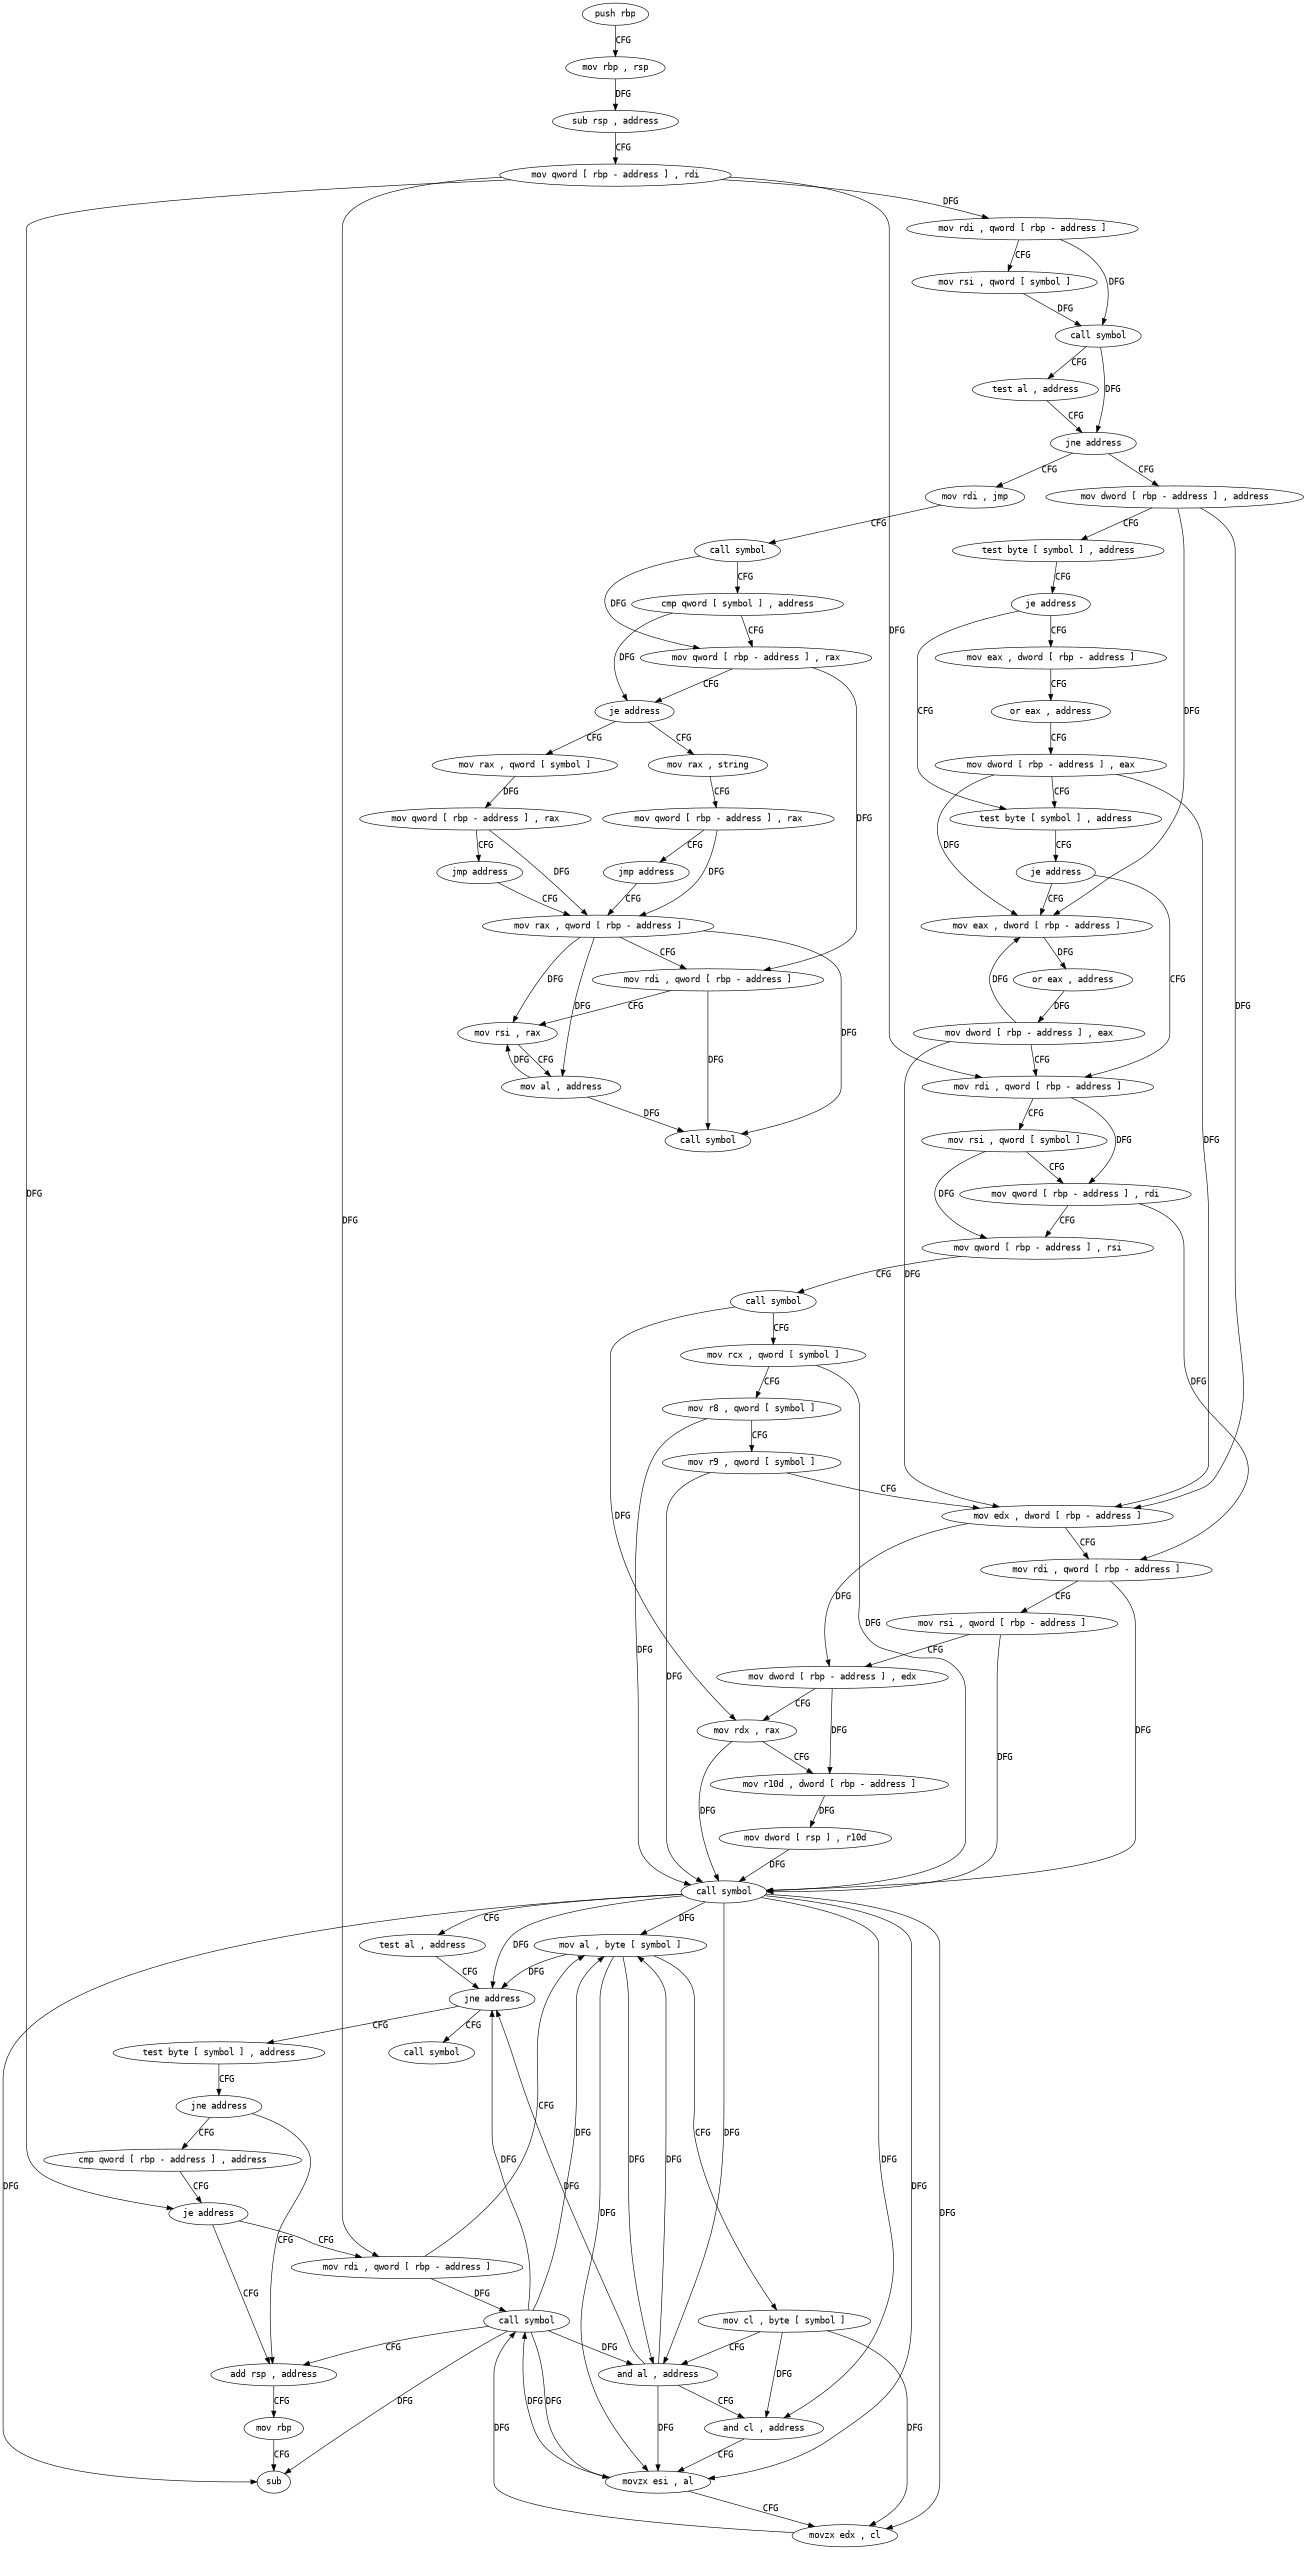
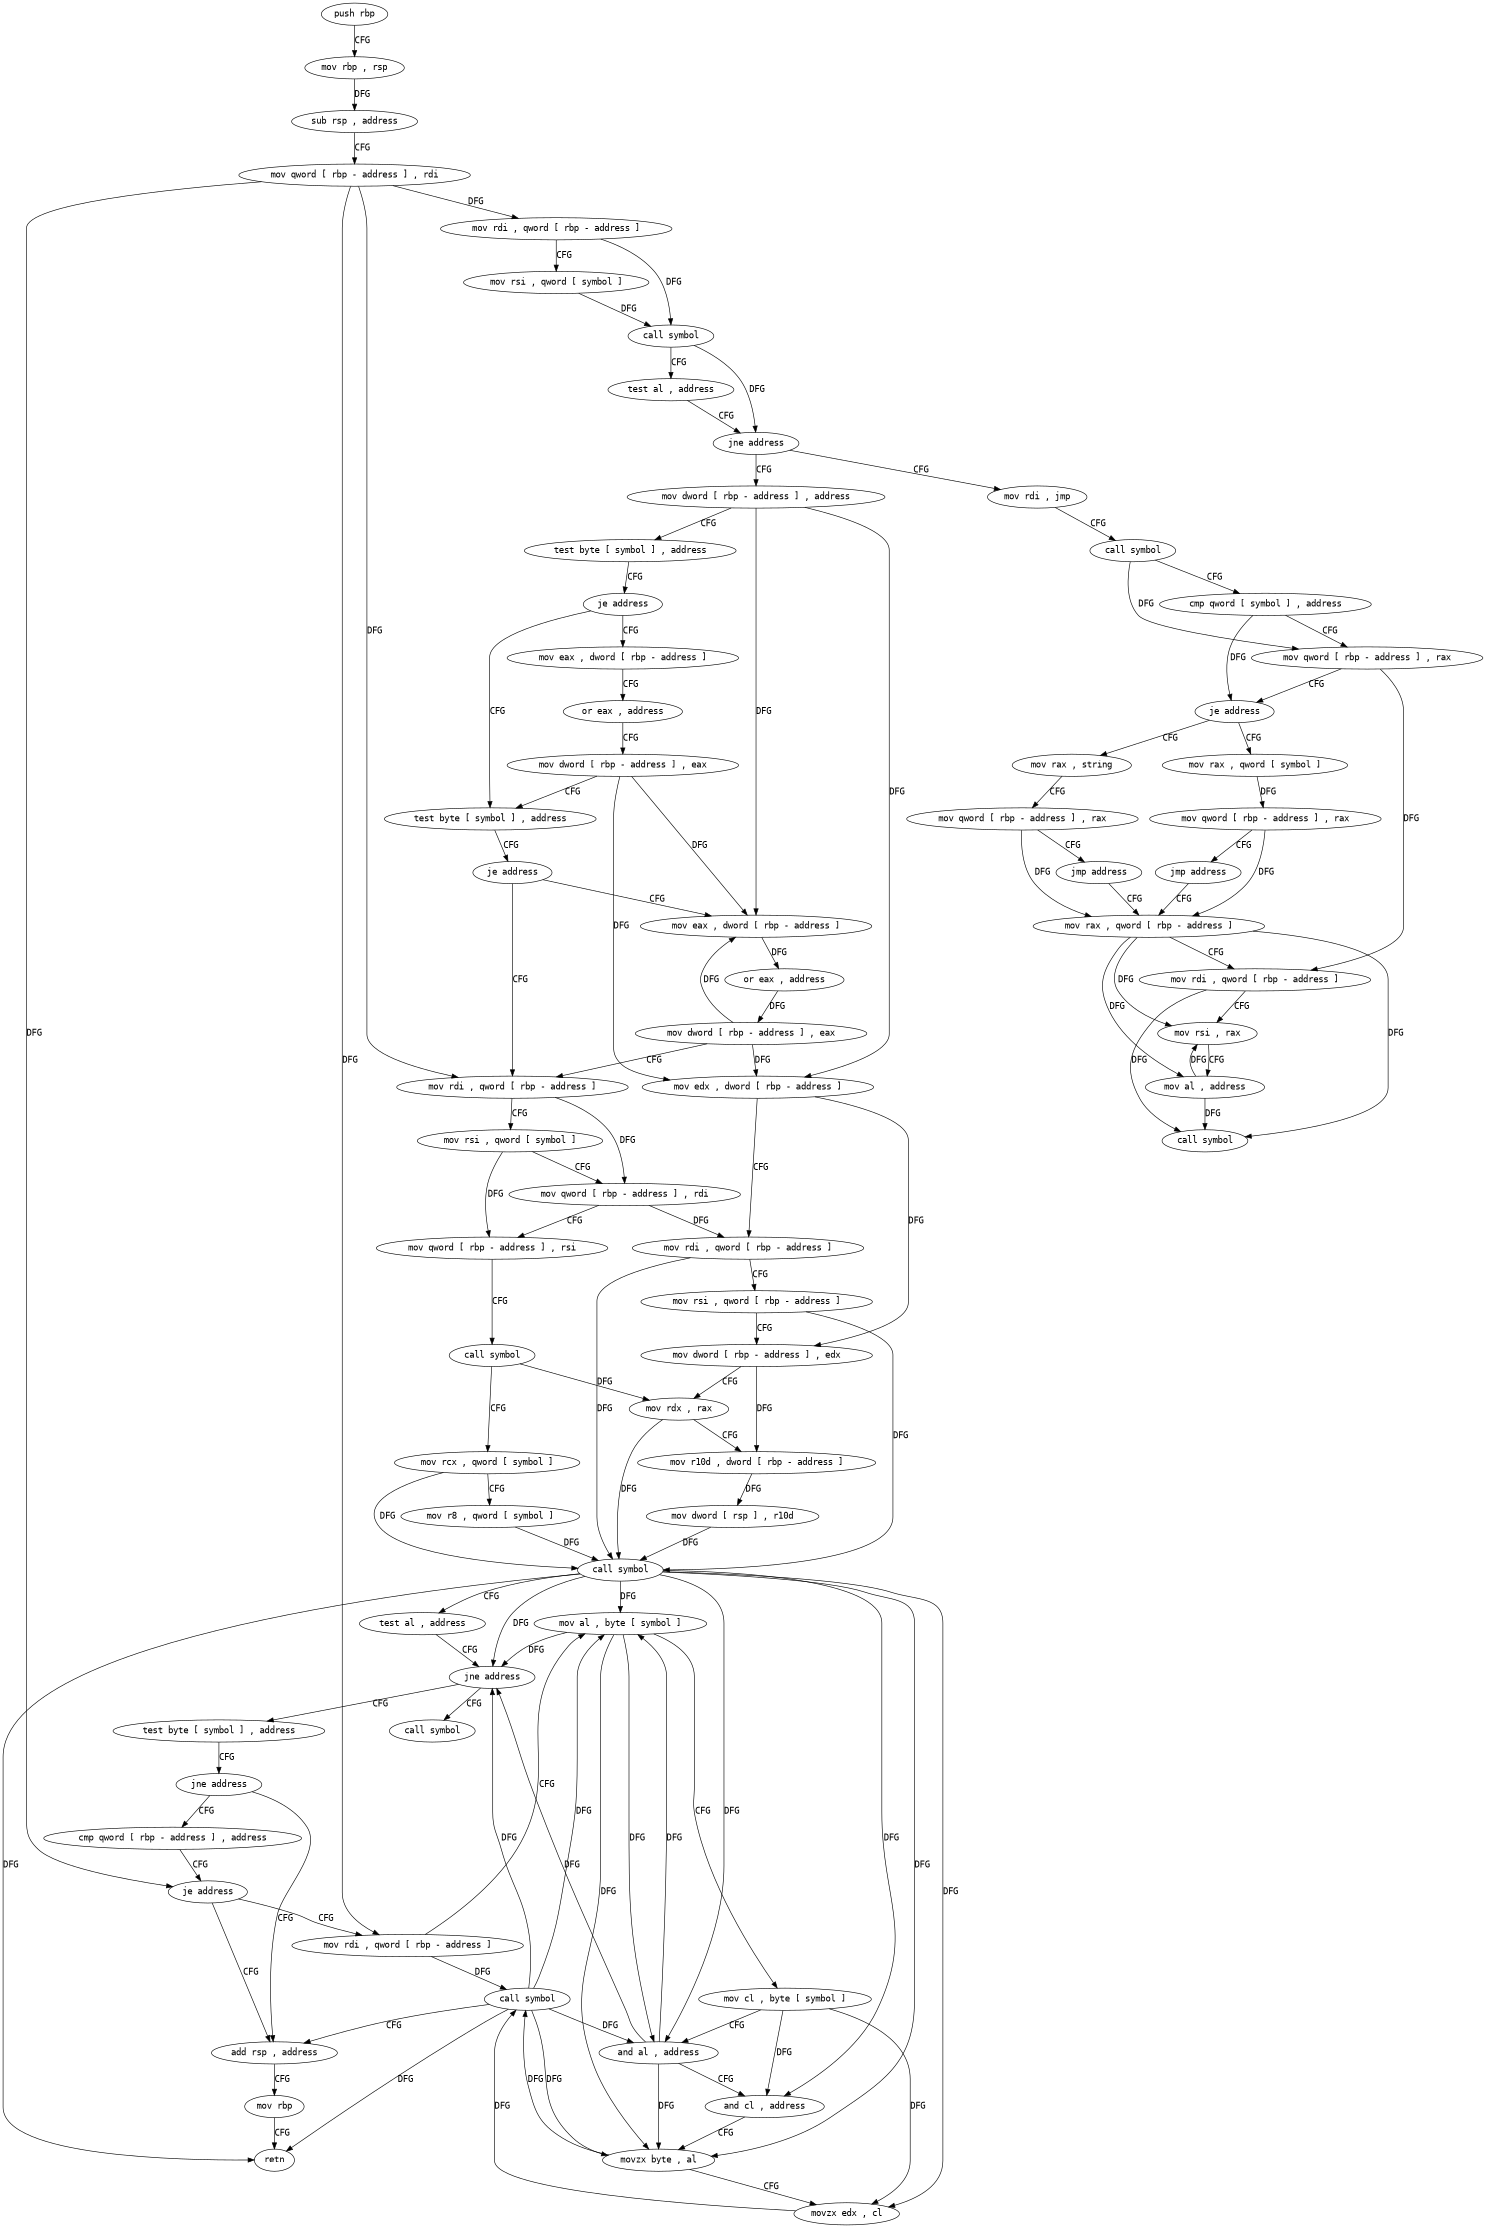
node "mov r9 , qword [ symbol ]": removed
node "sub": label "sub" -> "retn"
node "movzx esi , al": label "movzx esi , al" -> "movzx byte , al"
